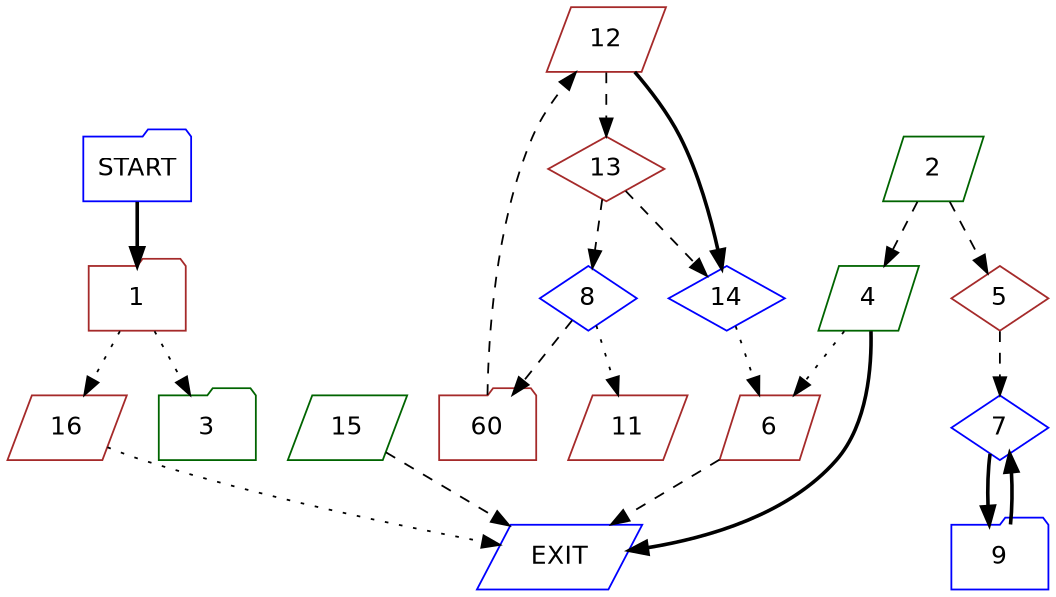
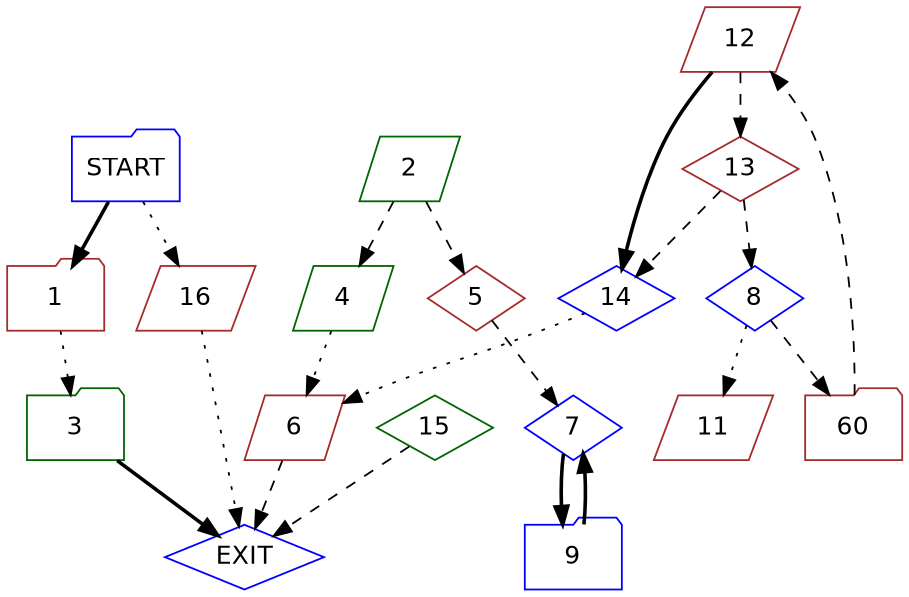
edge "1" -> "16": now "START" -> "16"
node "15": shape parallelogram -> diamond
edge "4" -> "EXIT": now "3" -> "EXIT"
node "EXIT": shape parallelogram -> diamond
